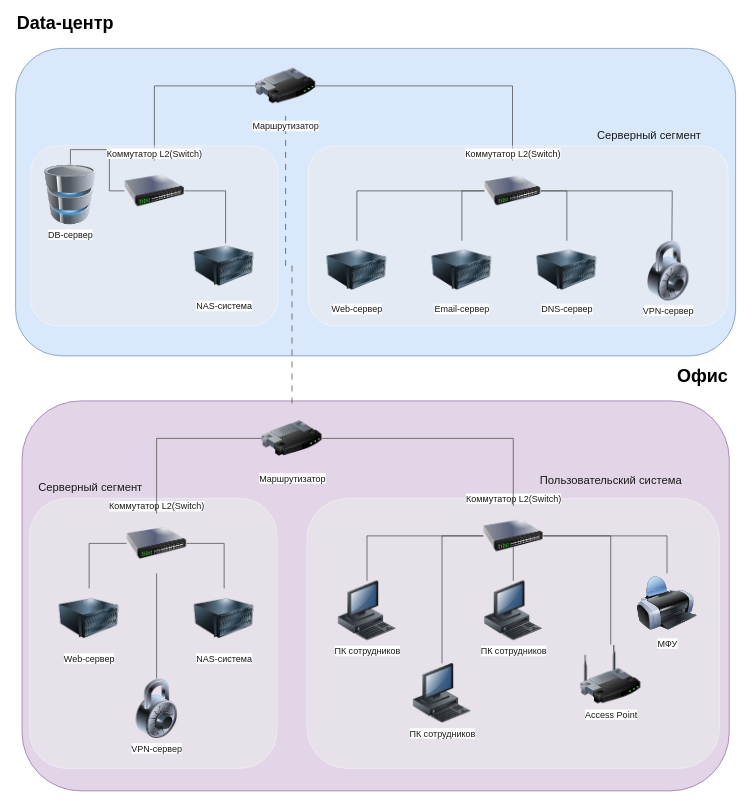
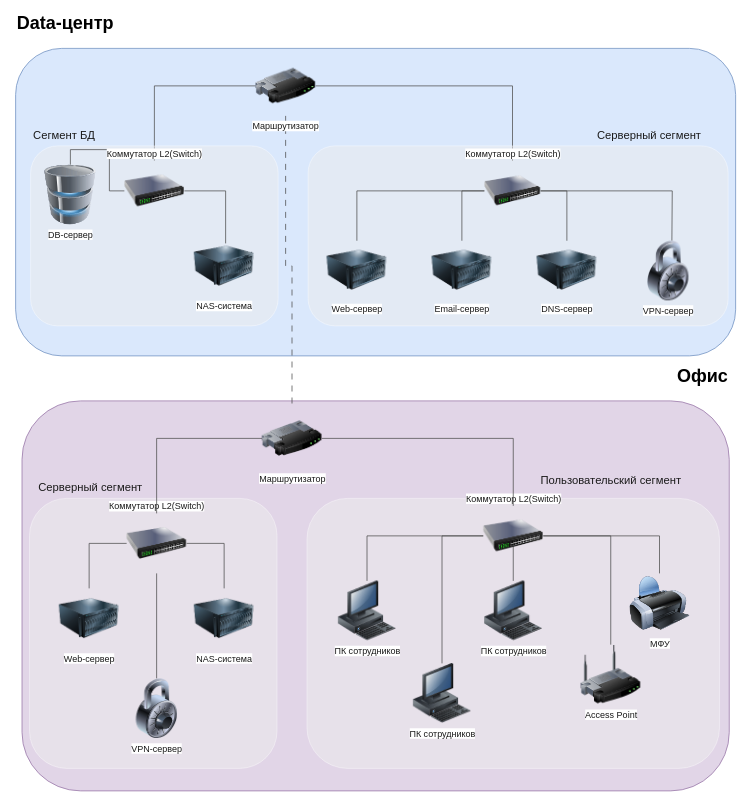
node "Сегмент БД": added
node "Пользовательский система": label "Пользовательский система" -> "Пользовательский сегмент"
node "МФУ": moved (667, 603) -> (659, 603)
